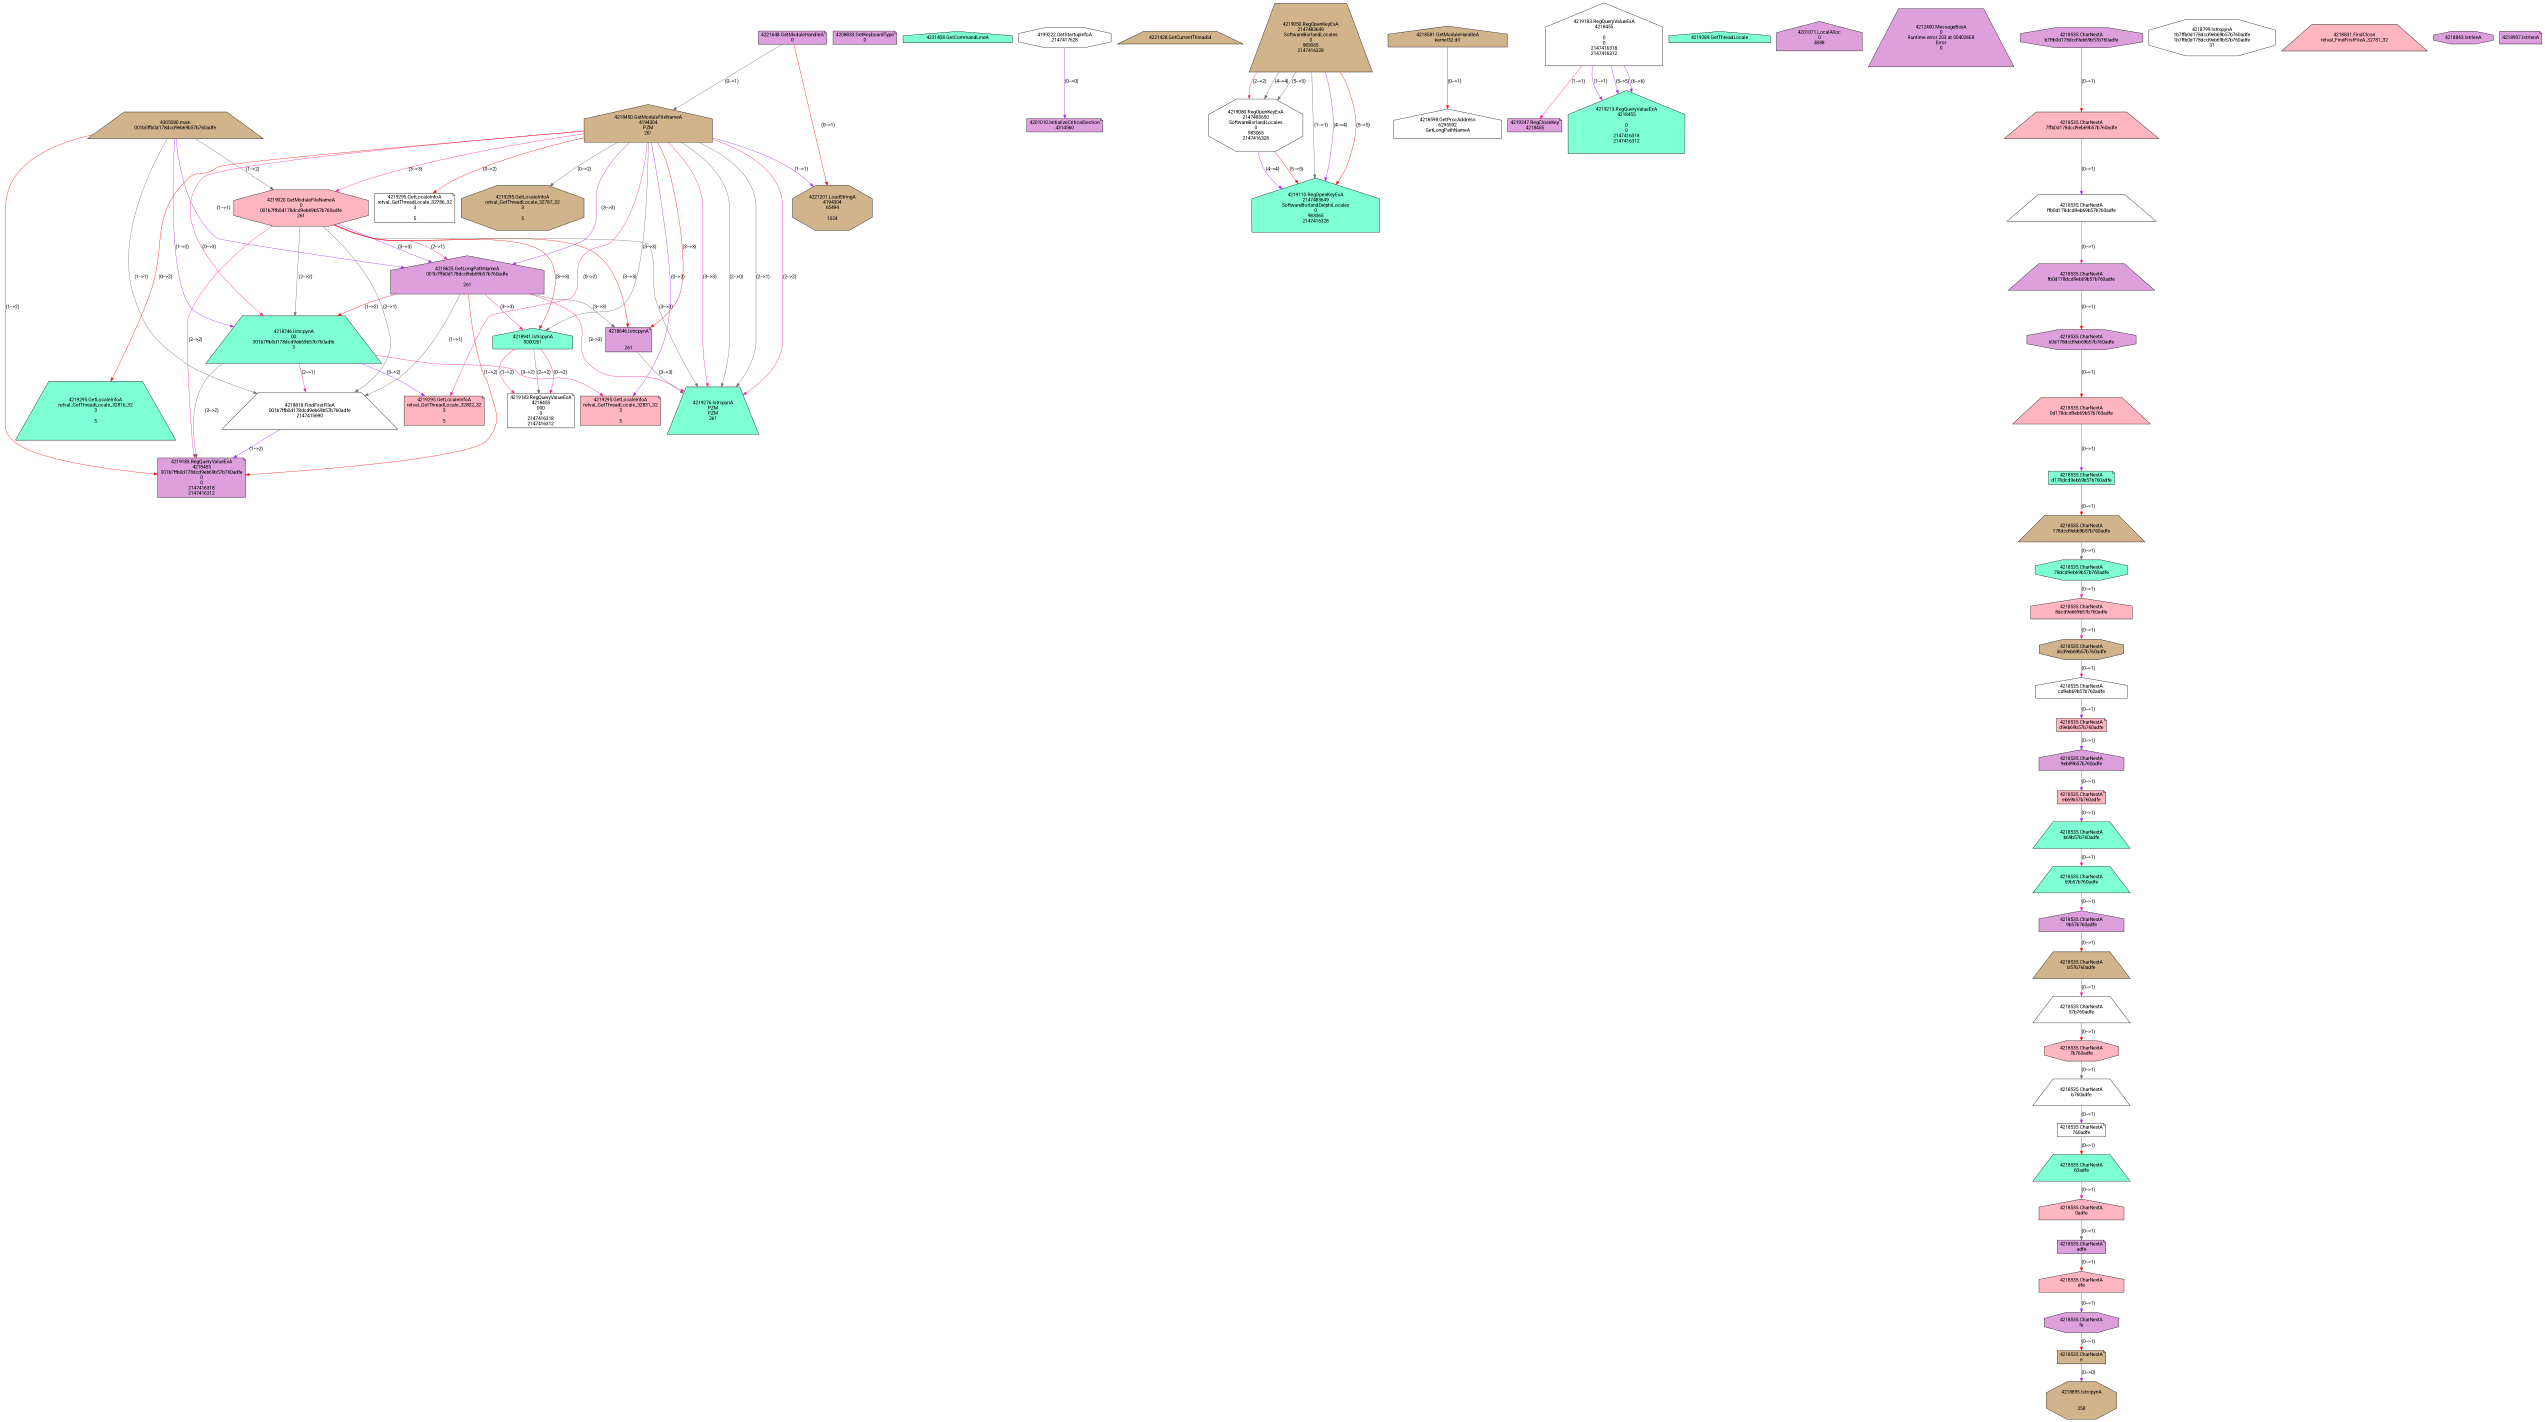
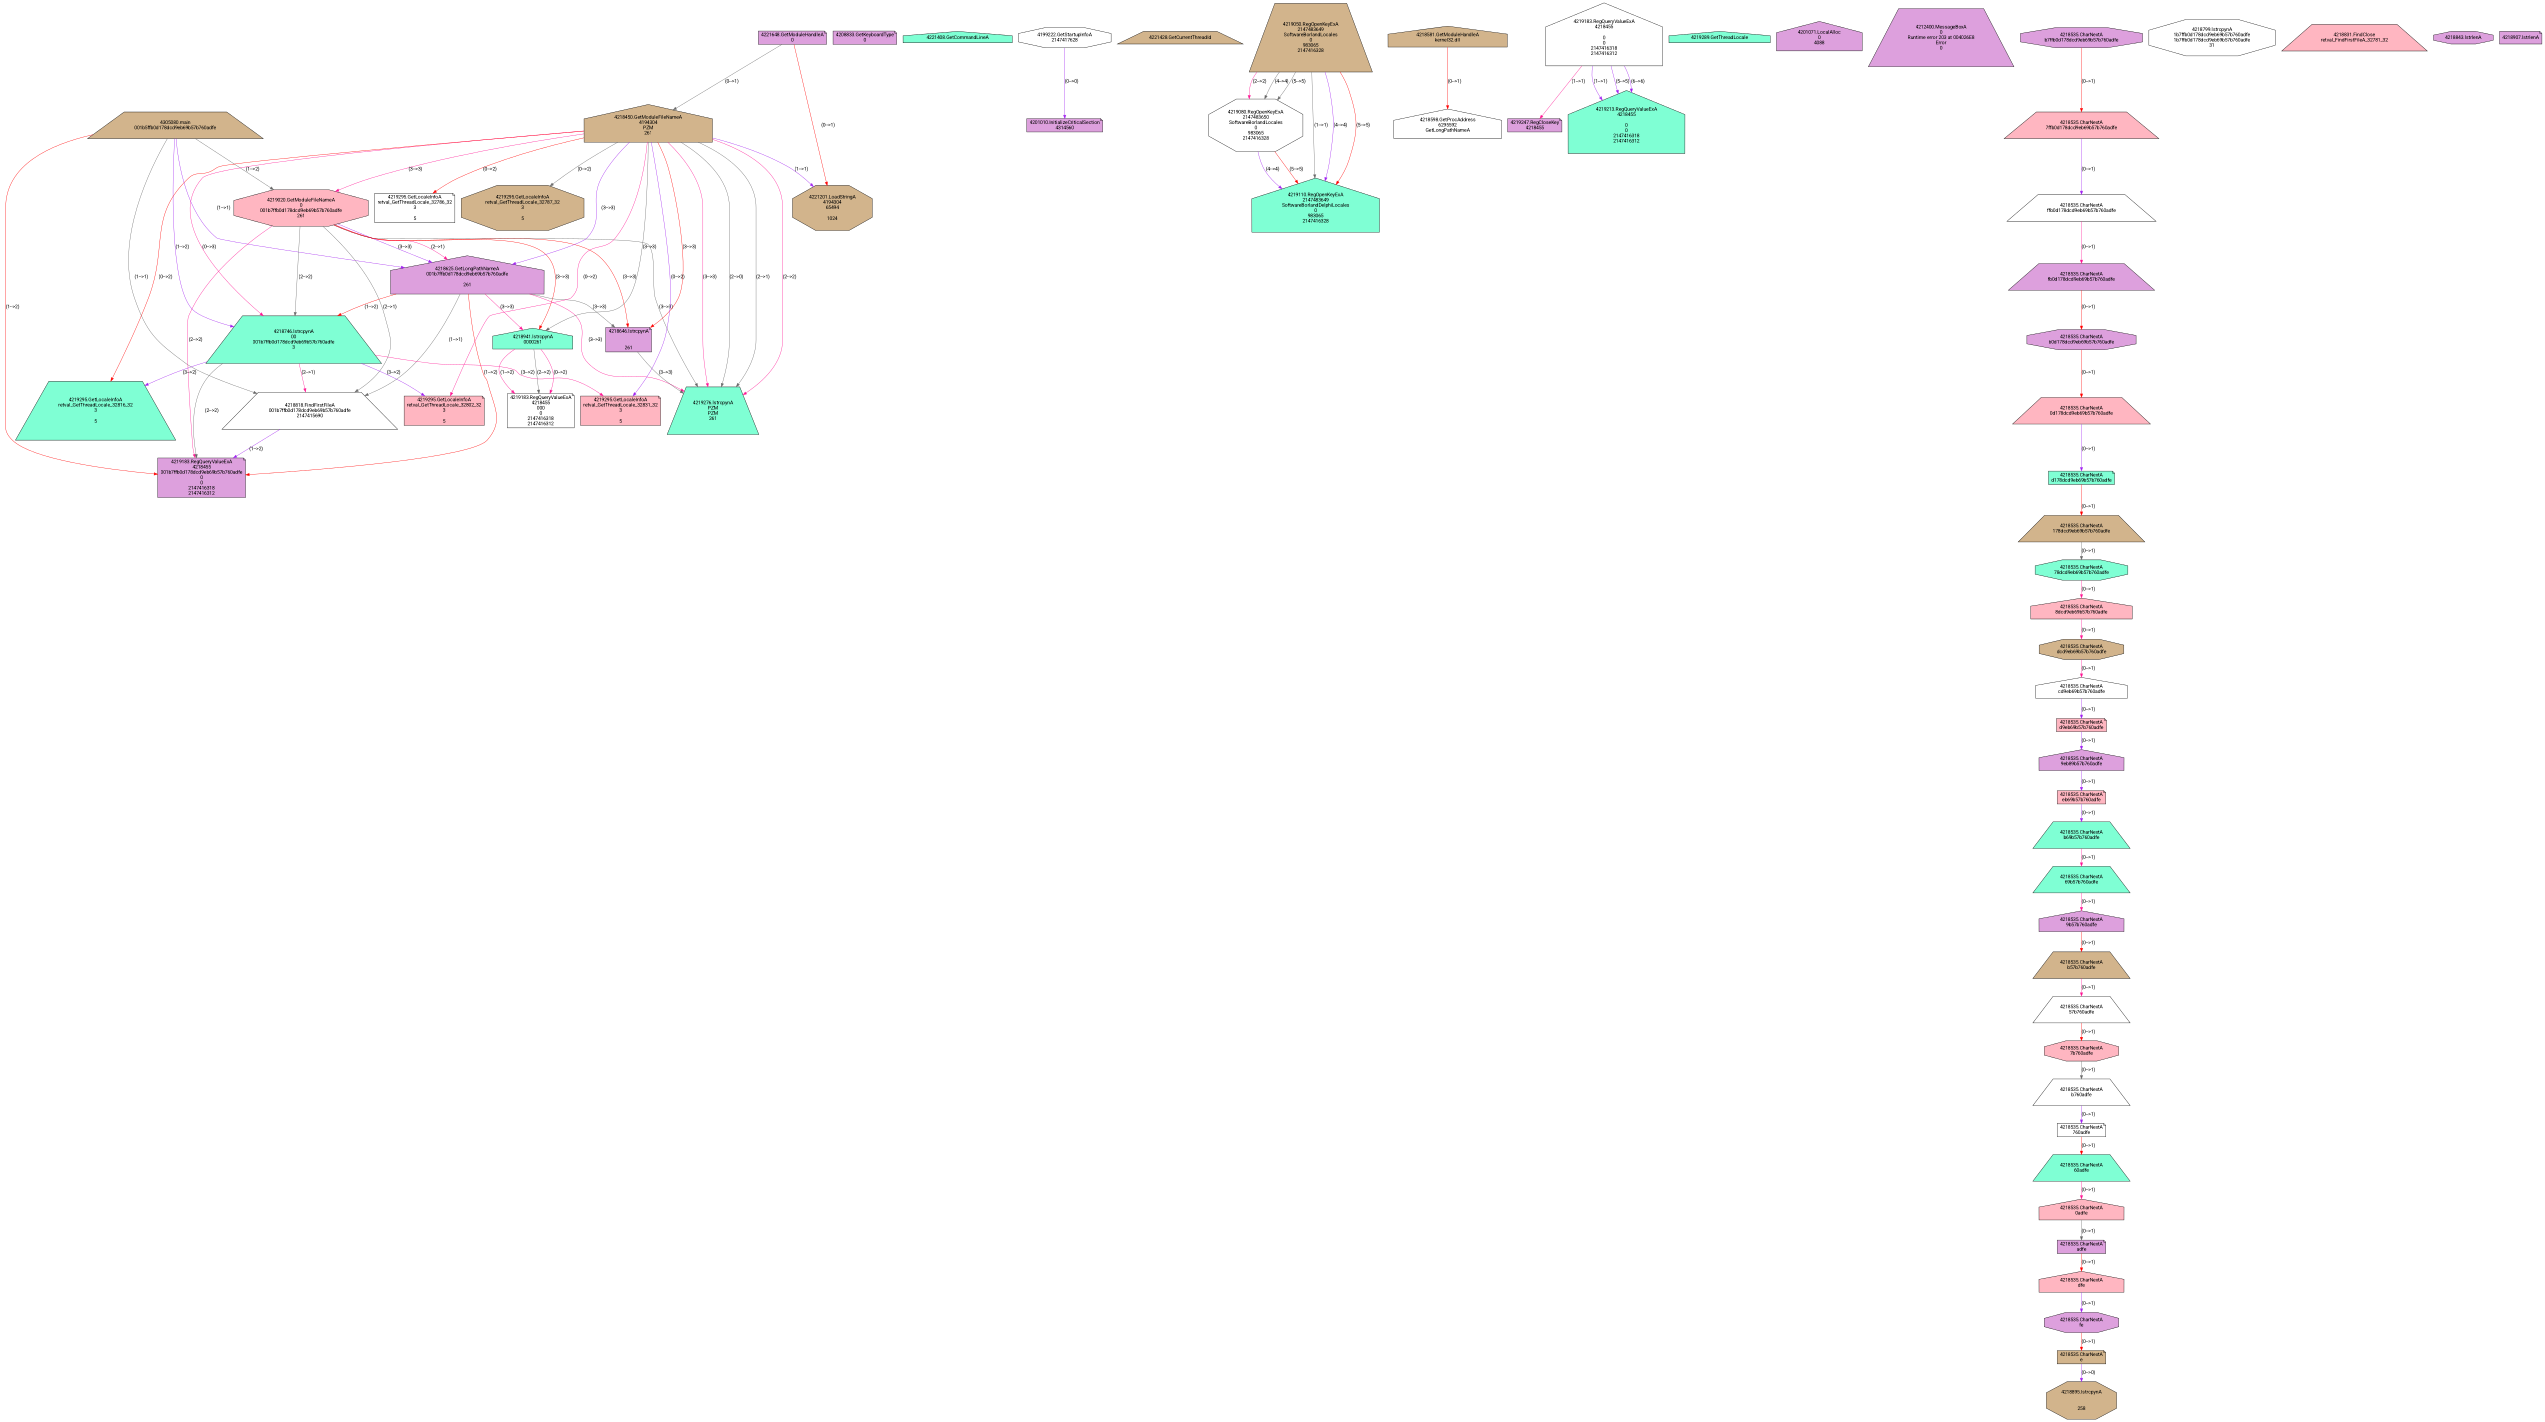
edge "4218746.lstrcpynA 00 001b7ffb0d178dcd9eb69b57b760adfe 3" -> "4219295.GetLocaleInfoA retval_GetThreadLocale_32816_32 3 5": added, label "(3-->2)"
